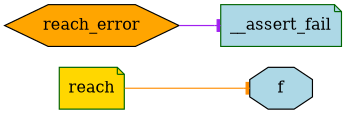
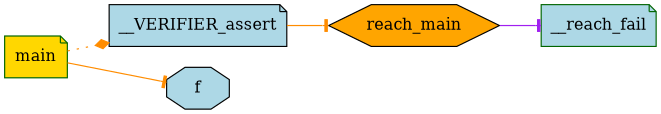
node "reach_error": label "reach_error" -> "reach_main"
node "__VERIFIER_assert": added
node "__assert_fail": label "__assert_fail" -> "__reach_fail"
node "reach": label "reach" -> "main"
